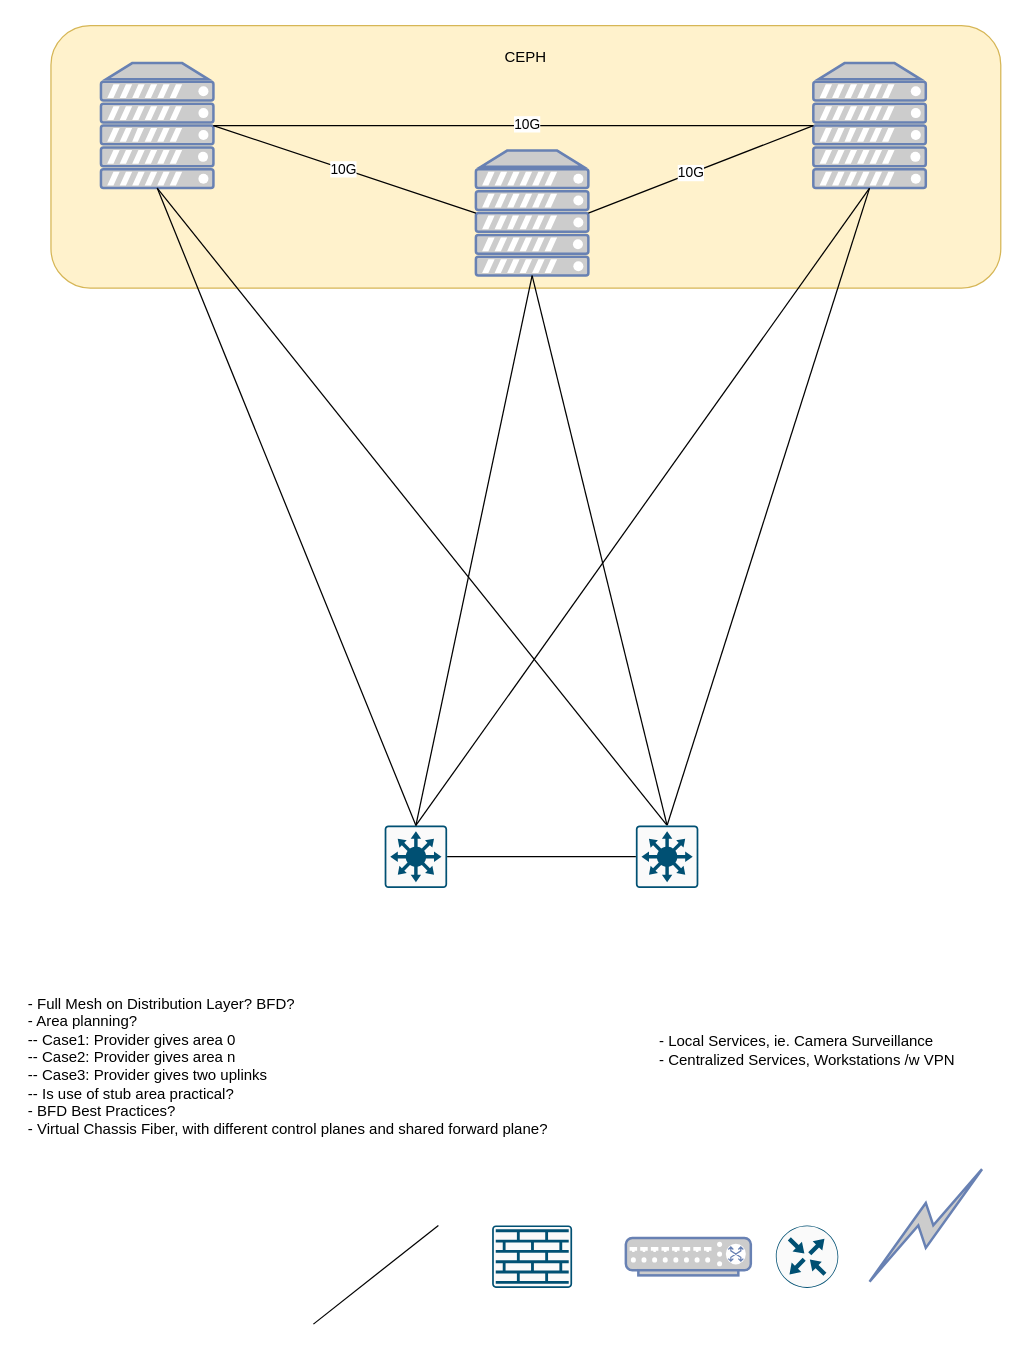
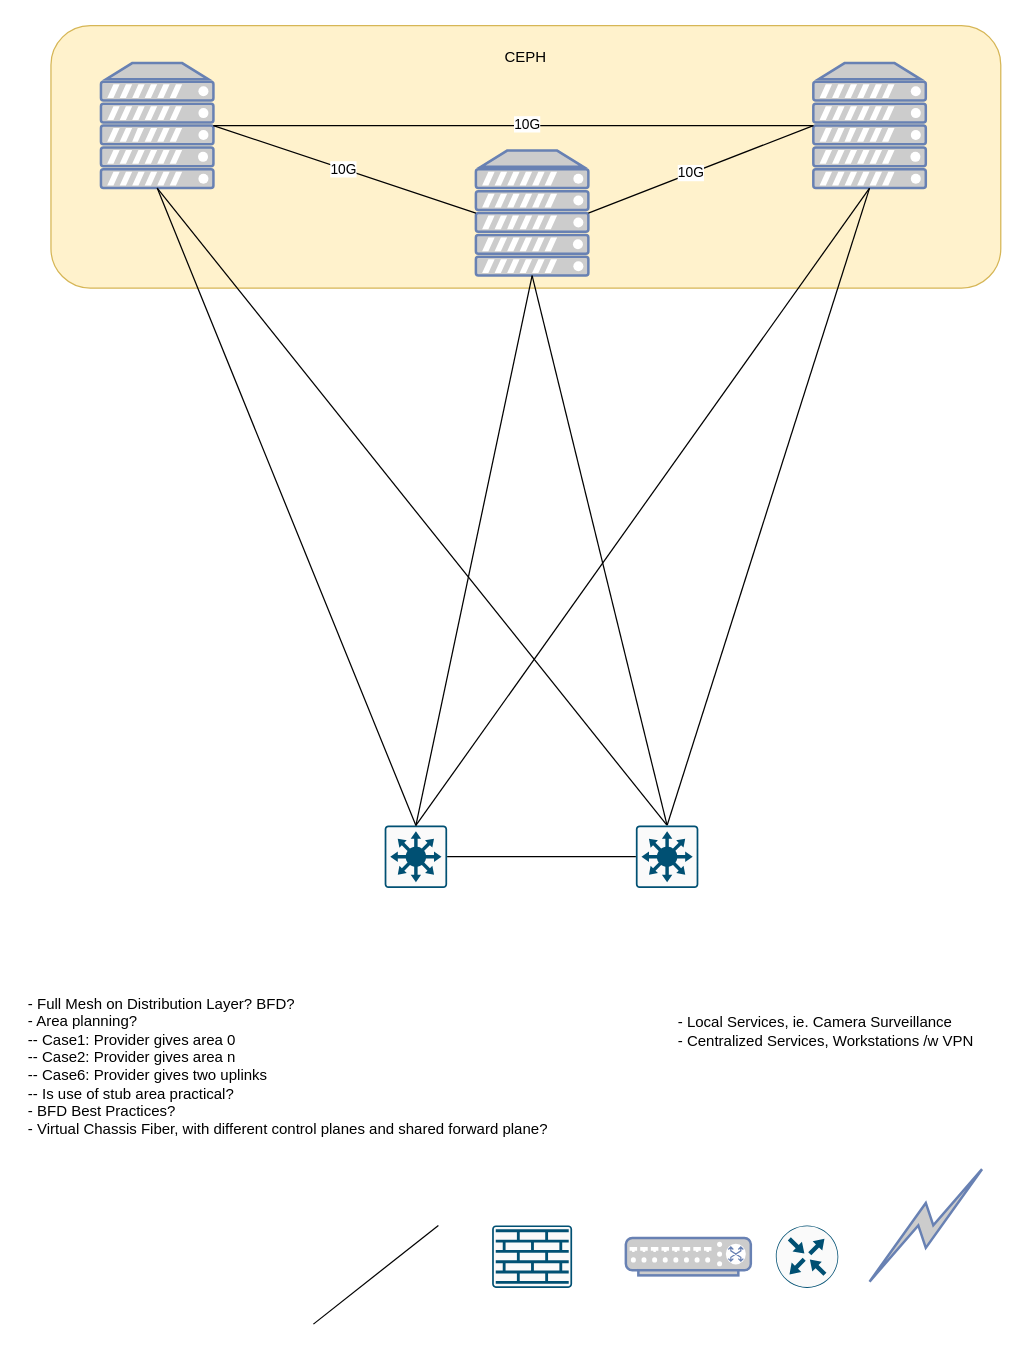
node "- Local Services, ie. Camera Surveillance - Centralized Services, Workstations /w VPN": moved (813, 1051) -> (832, 1032)
node "- Full Mesh on Distribution Layer? BFD? - Area planning? -- Case1: Provider gives area 0 -- Case2: Provider gives area n -- Case3: Provider gives two uplinks -- Is use of stub area practical? - BFD Best Practices? - Virtual Chassis Fiber, with different control planes and shared forward plane?": label "- Full Mesh on Distribution Layer? BFD? - Area planning? -- Case1: Provider gives area 0 -- Case2: Provider gives area n -- Case3: Provider gives two uplinks -- Is use of stub area practical? - BFD Best Practices? - Virtual Chassis Fiber, with different control planes and shared forward plane?" -> "- Full Mesh on Distribution Layer? BFD? - Area planning? -- Case1: Provider gives area 0 -- Case2: Provider gives area n -- Case6: Provider gives two uplinks -- Is use of stub area practical? - BFD Best Practices? - Virtual Chassis Fiber, with different control planes and shared forward plane?"
